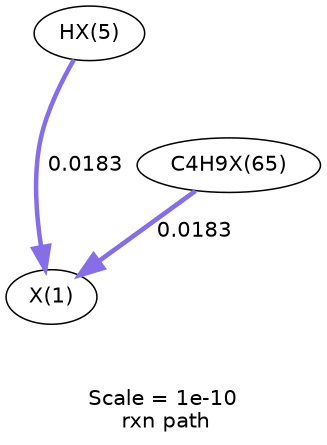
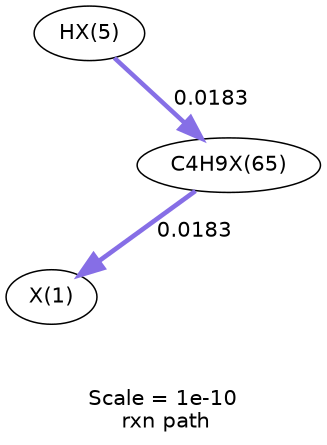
edge "HX(5)" -> "X(1)": now "HX(5)" -> "C4H9X(65)"
